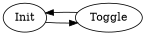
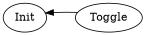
edge "Init" -> "Toggle": removed
